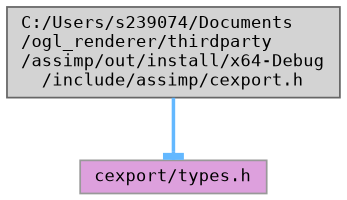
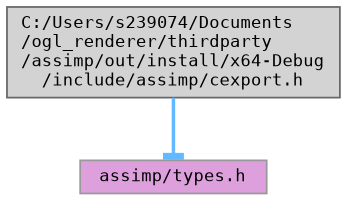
node "cexport/types.h": label "cexport/types.h" -> "assimp/types.h"
